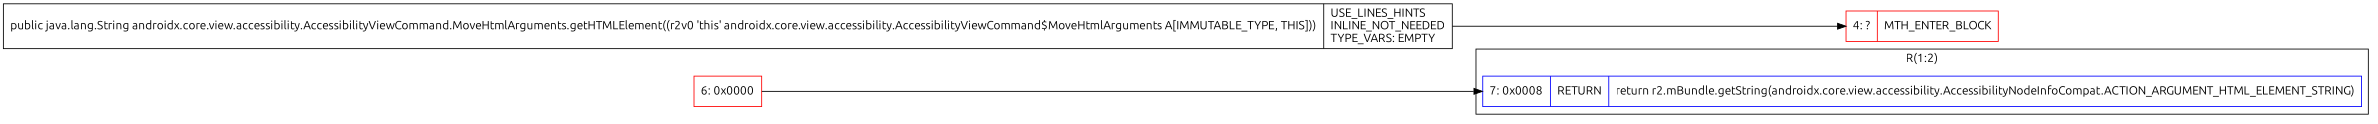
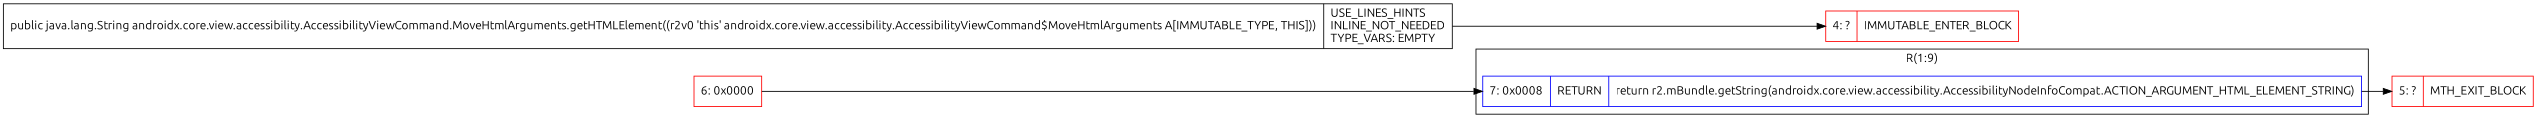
node "4: ?": text "MTH_ENTER_BLOCK" -> "IMMUTABLE_ENTER_BLOCK"
cluster "R(1:2)": label "R(1:2)" -> "R(1:9)"
node "5: ?": added
